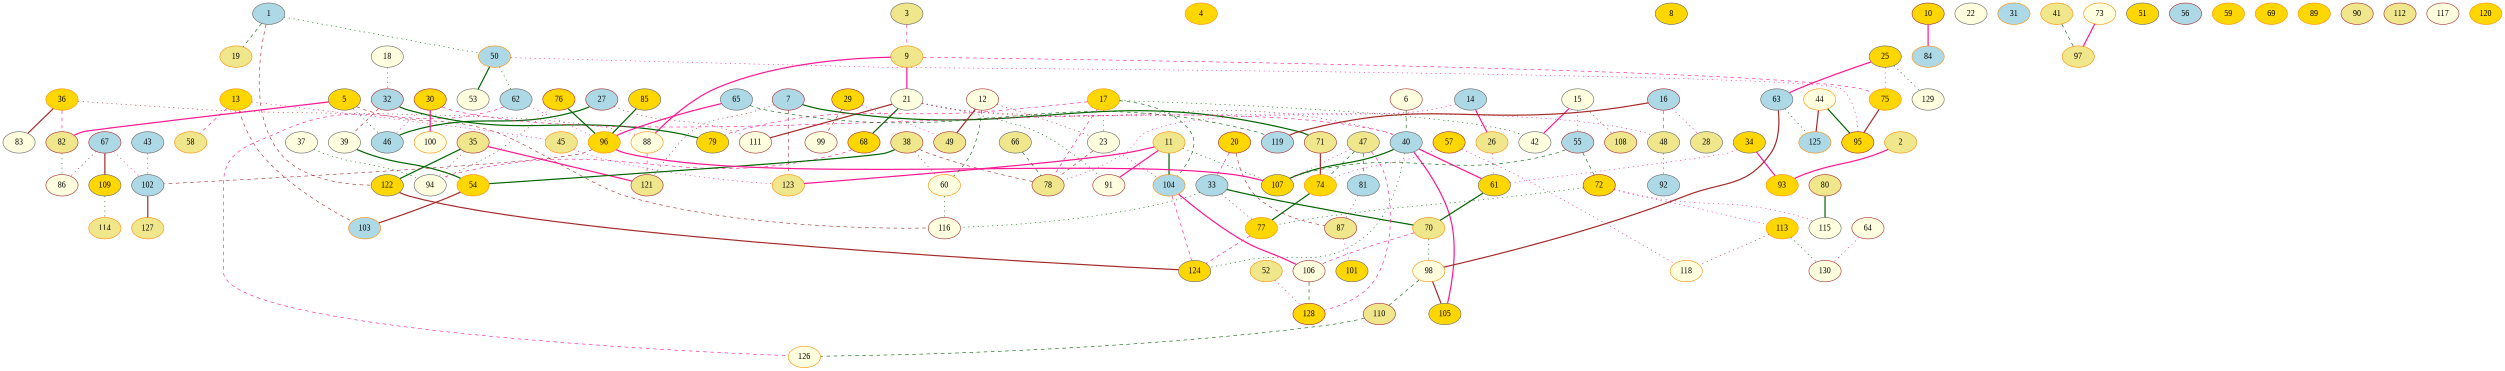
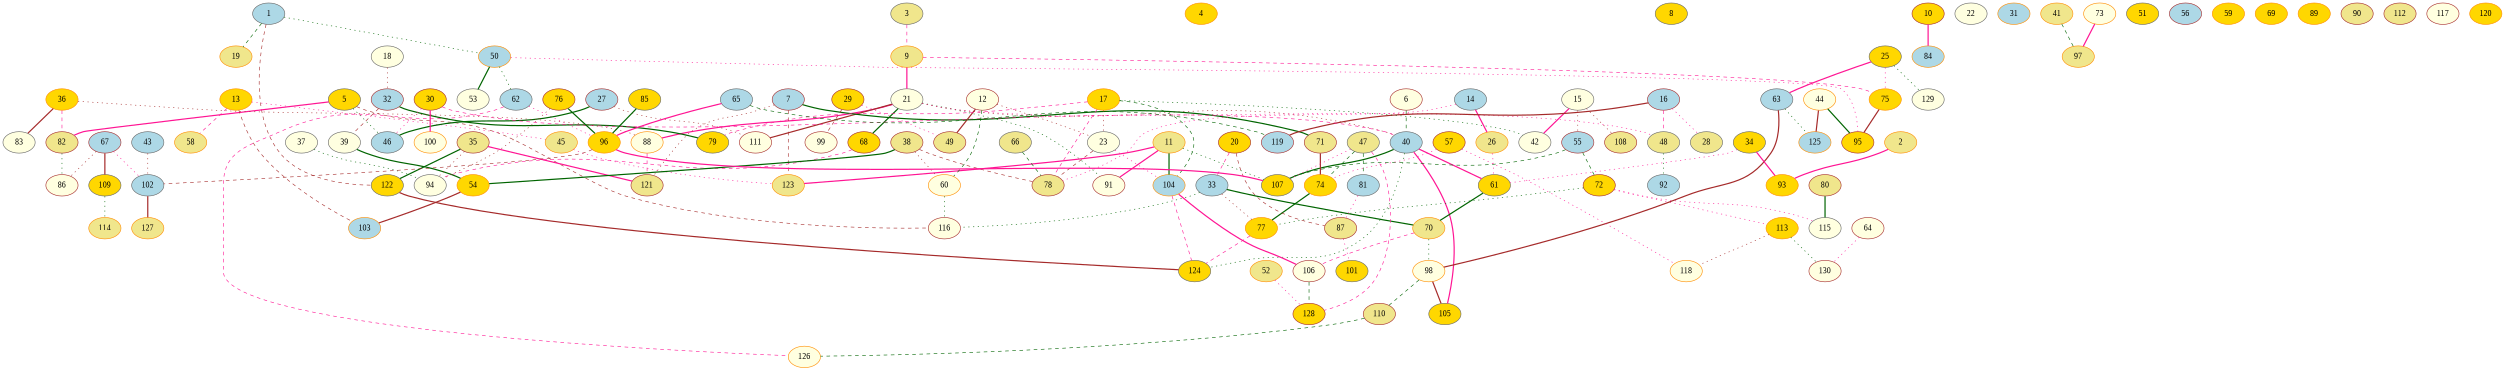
edge "9" -- "88": now "21" -- "88"
